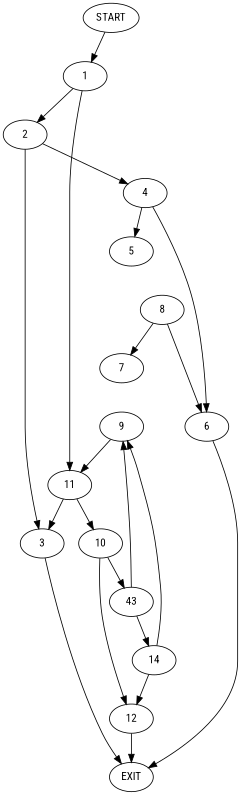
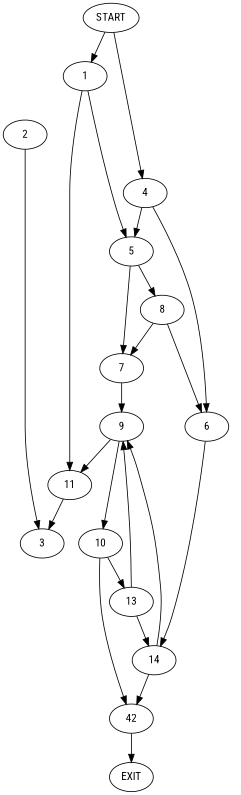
edge "1" -> "2": now "1" -> "5"
edge "2" -> "4": now "START" -> "4"
edge "5" -> "8": added
edge "5" -> "7": added
edge "7" -> "9": added
edge "11" -> "10": now "9" -> "10"
node "43": label "43" -> "13"
edge "6" -> "EXIT": now "6" -> "14"
edge "3" -> "EXIT": removed
node "12": label "12" -> "42"
